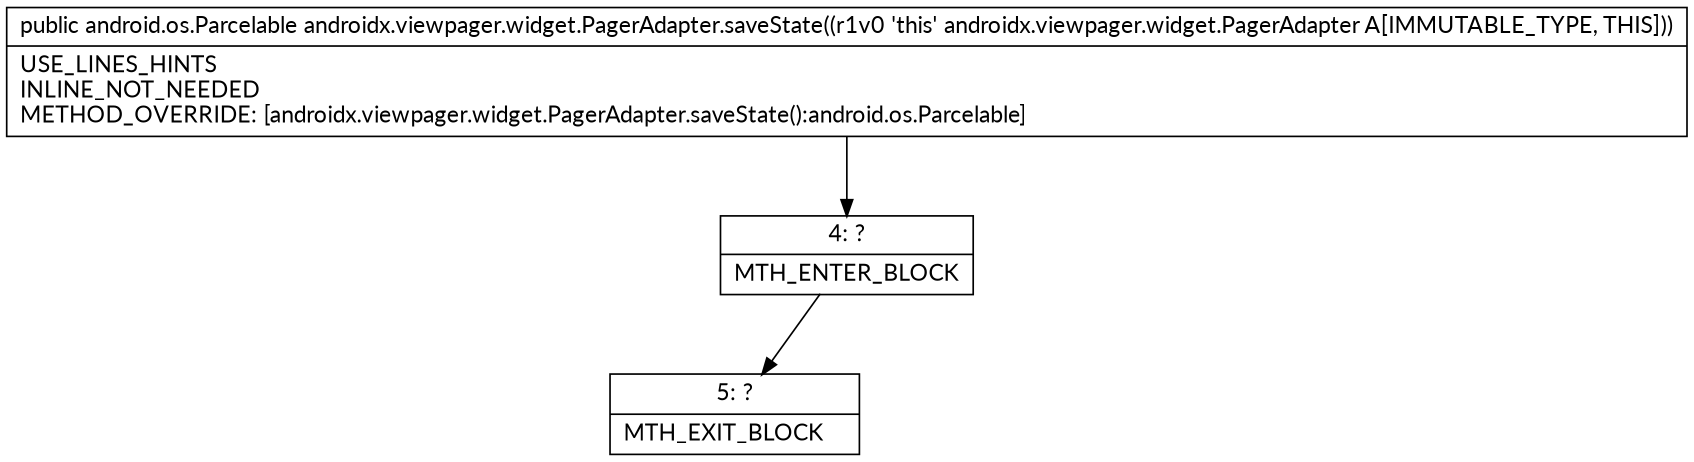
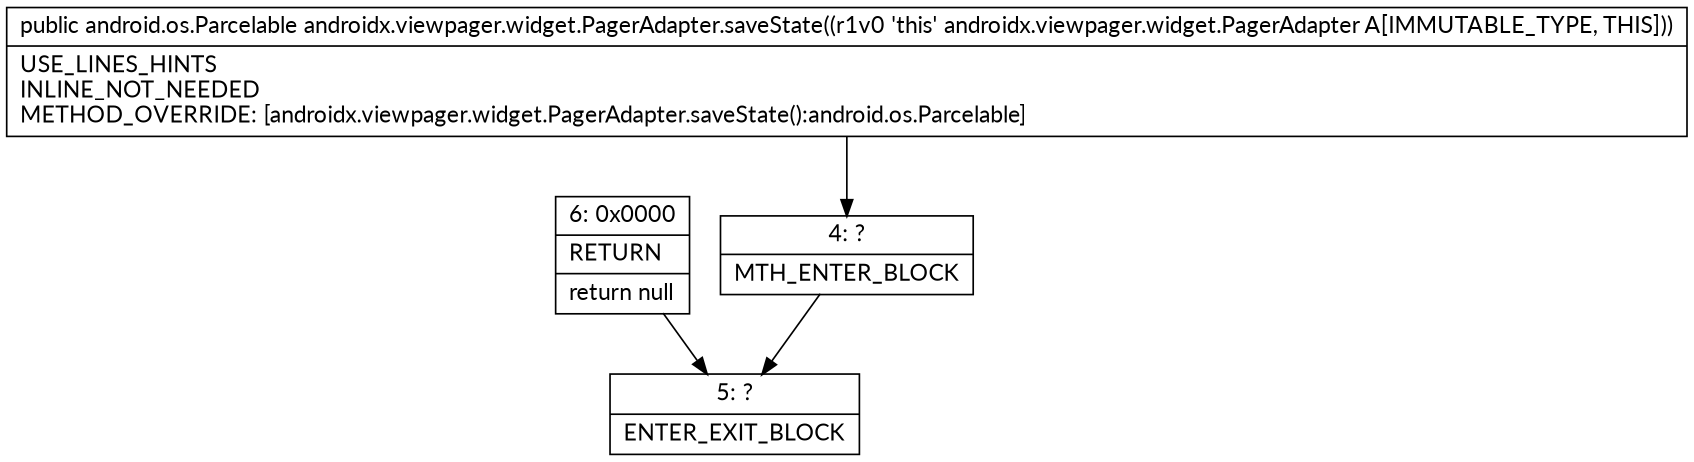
node "6: 0x0000": added
node "5: ?": text "MTH_EXIT_BLOCK" -> "ENTER_EXIT_BLOCK"
